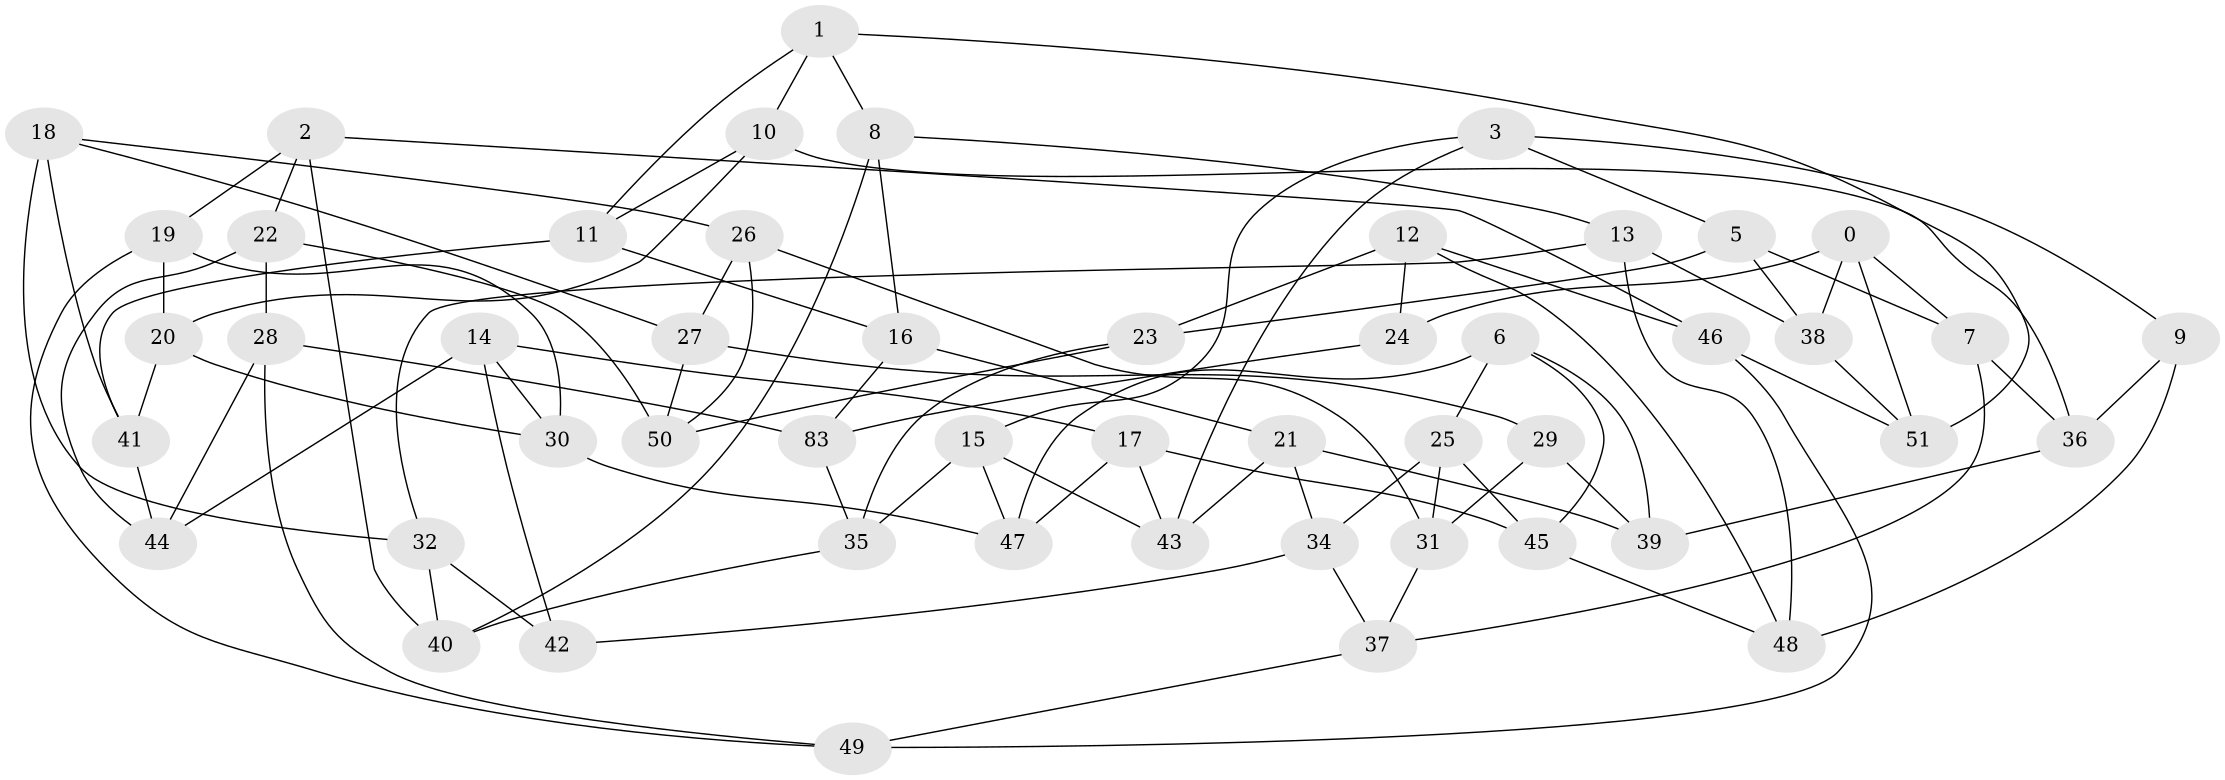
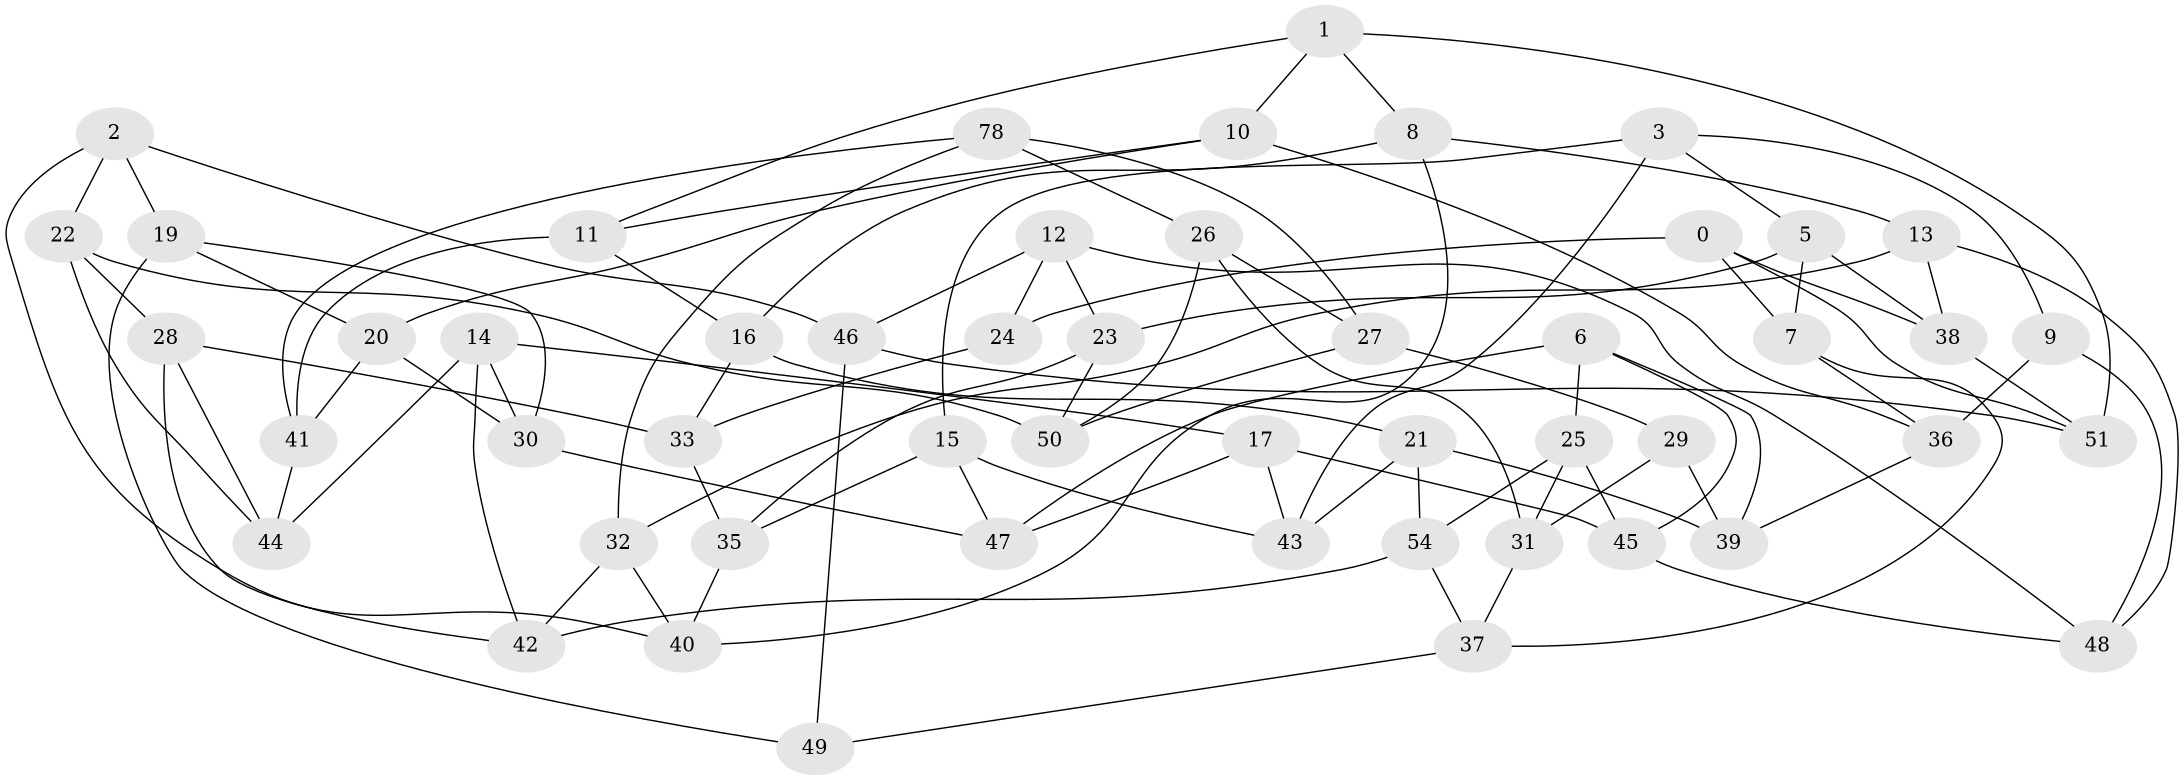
node "18": label "18" -> "78"
node "83": label "83" -> "33"
node "34": label "34" -> "54"
edge "28" -- "49": now "28" -- "42"
